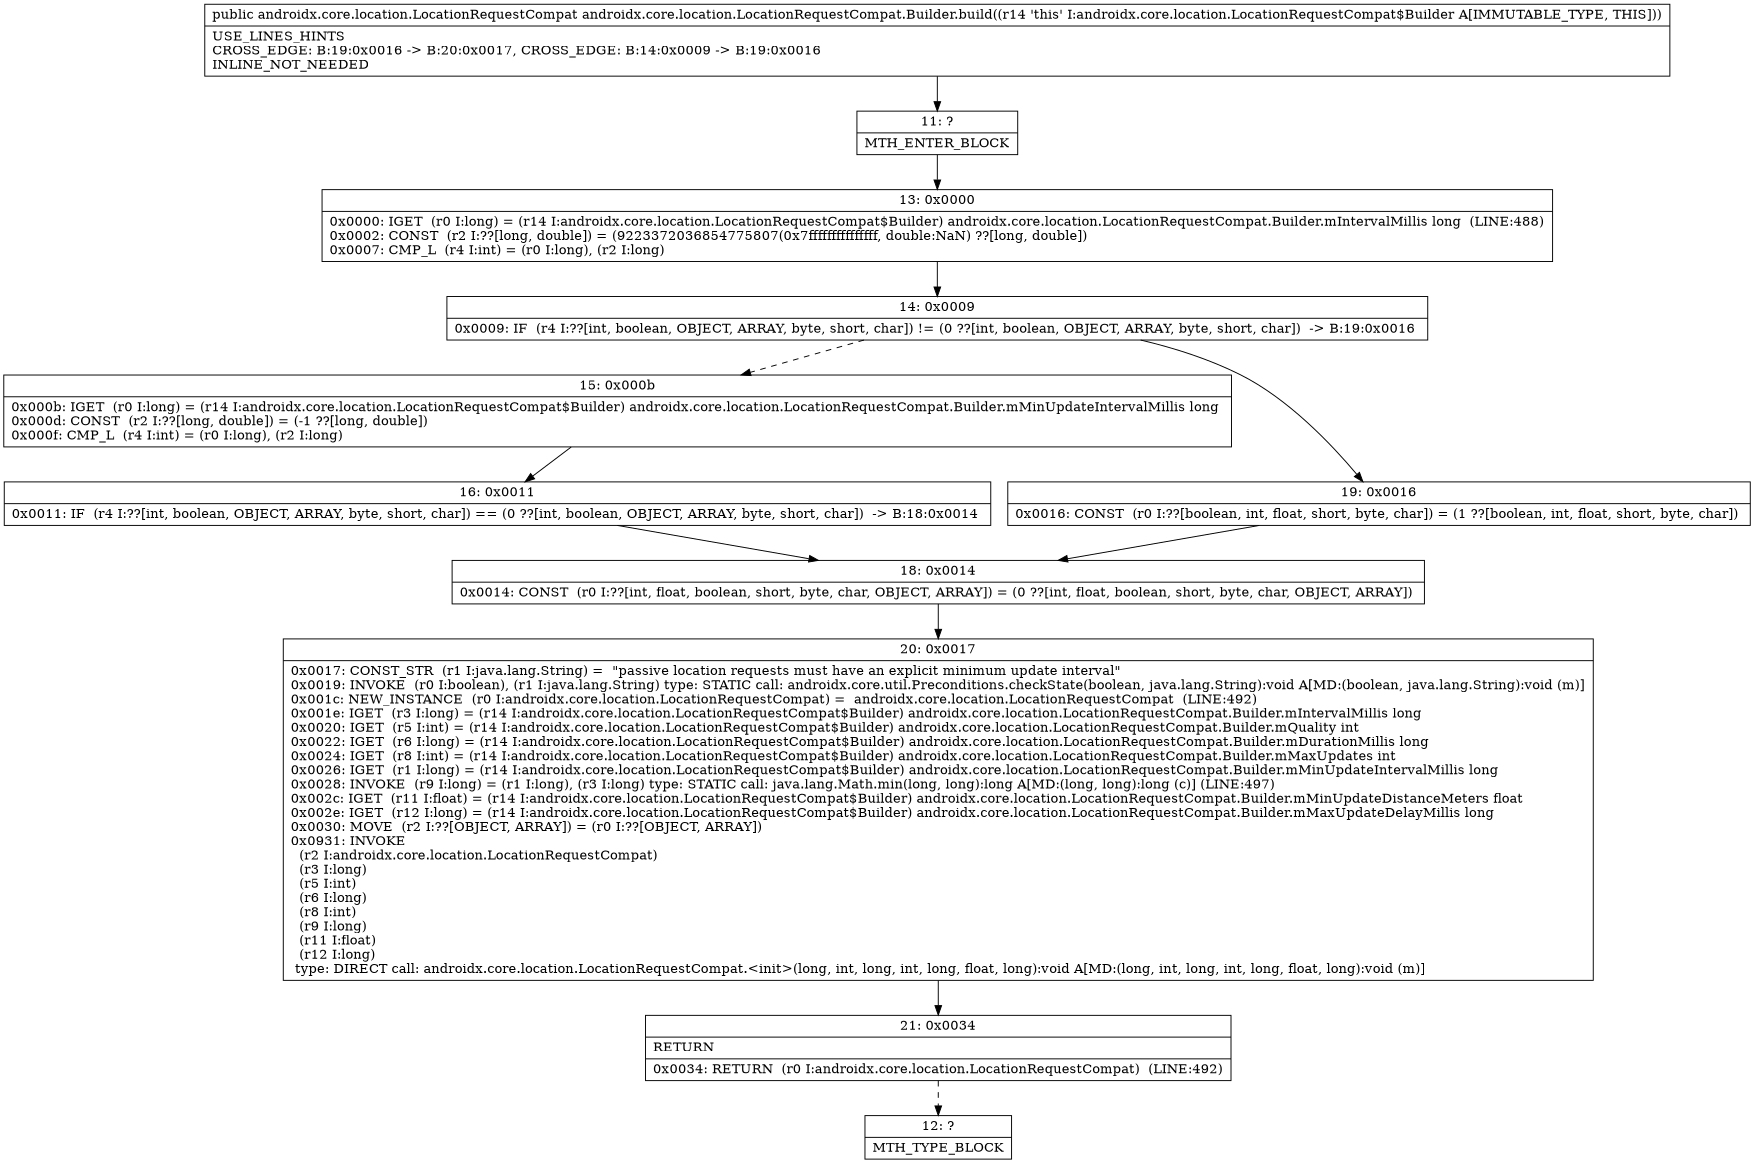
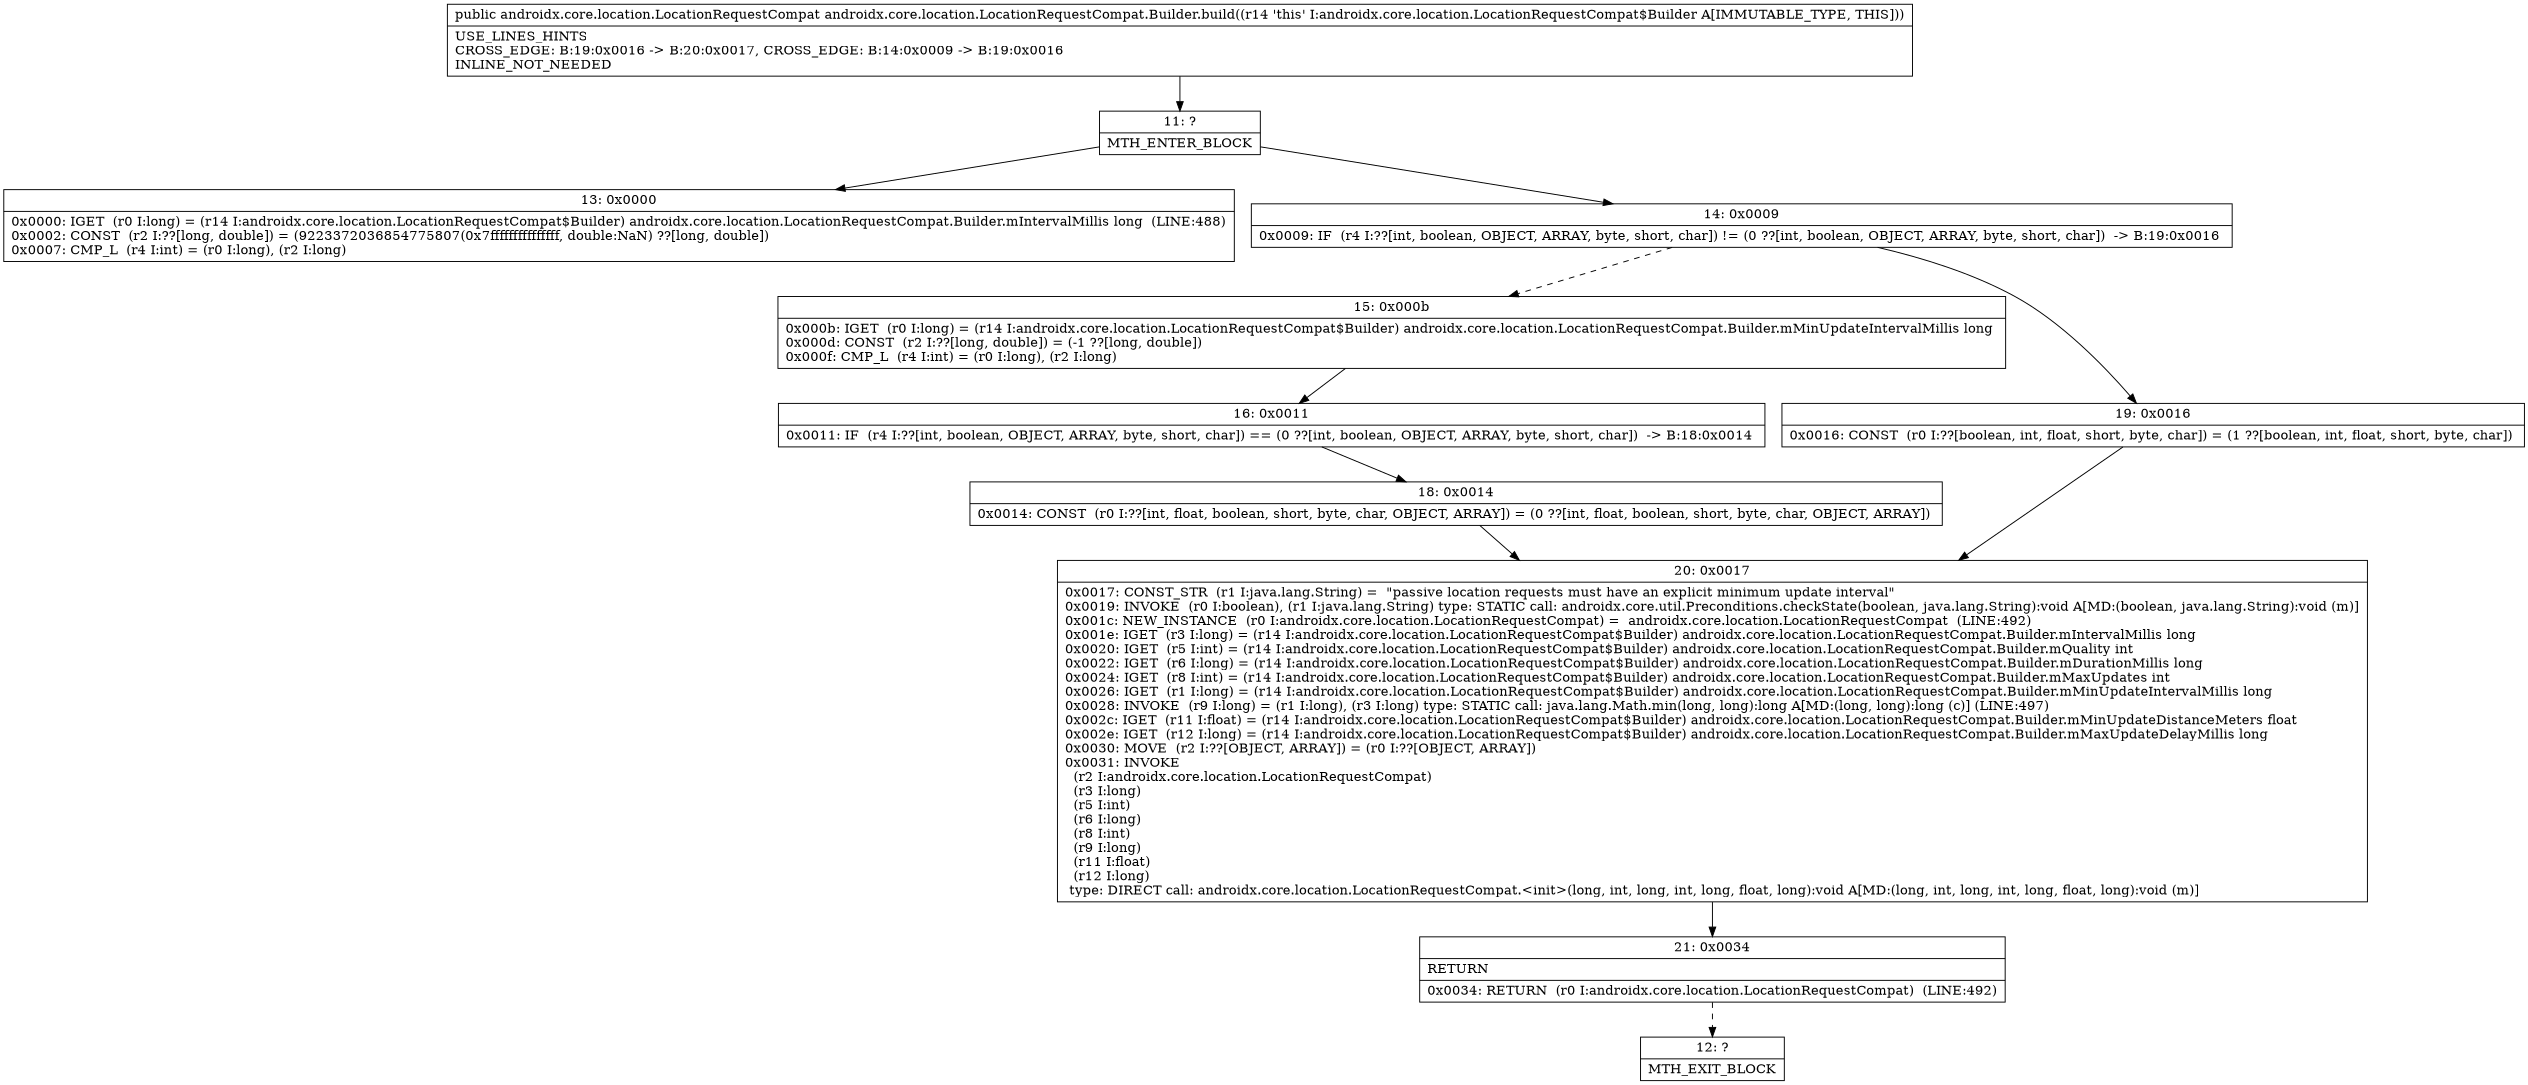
edge "13: 0x0000" -> "14: 0x0009": now "11: ?" -> "14: 0x0009"
edge "19: 0x0016" -> "18: 0x0014": now "19: 0x0016" -> "20: 0x0017"
node "20: 0x0017": text "0x0931: INVOKE" -> "0x0031: INVOKE"
node "12: ?": text "MTH_TYPE_BLOCK" -> "MTH_EXIT_BLOCK"
